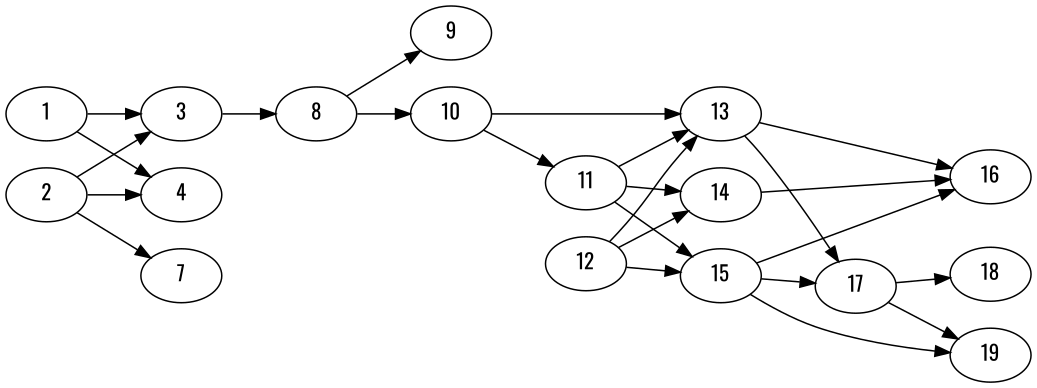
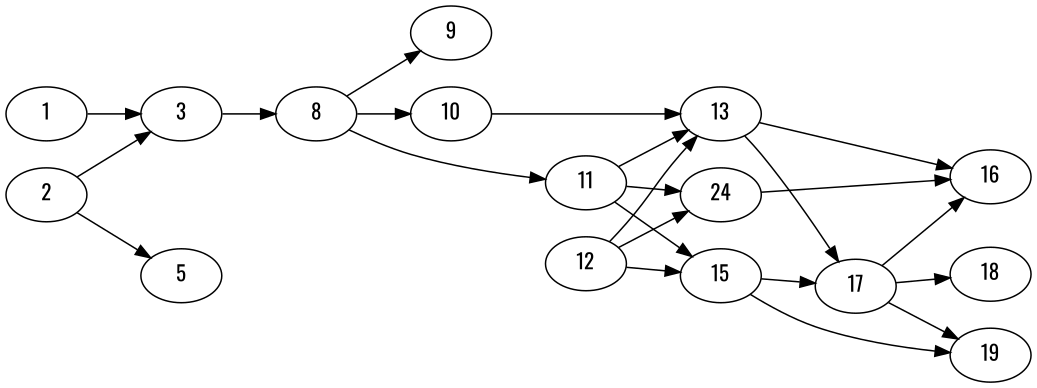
edge "10" -> "11": now "8" -> "11"
node "4": removed
node "14": label "14" -> "24"
edge "15" -> "16": now "17" -> "16"
node "7": label "7" -> "5"
